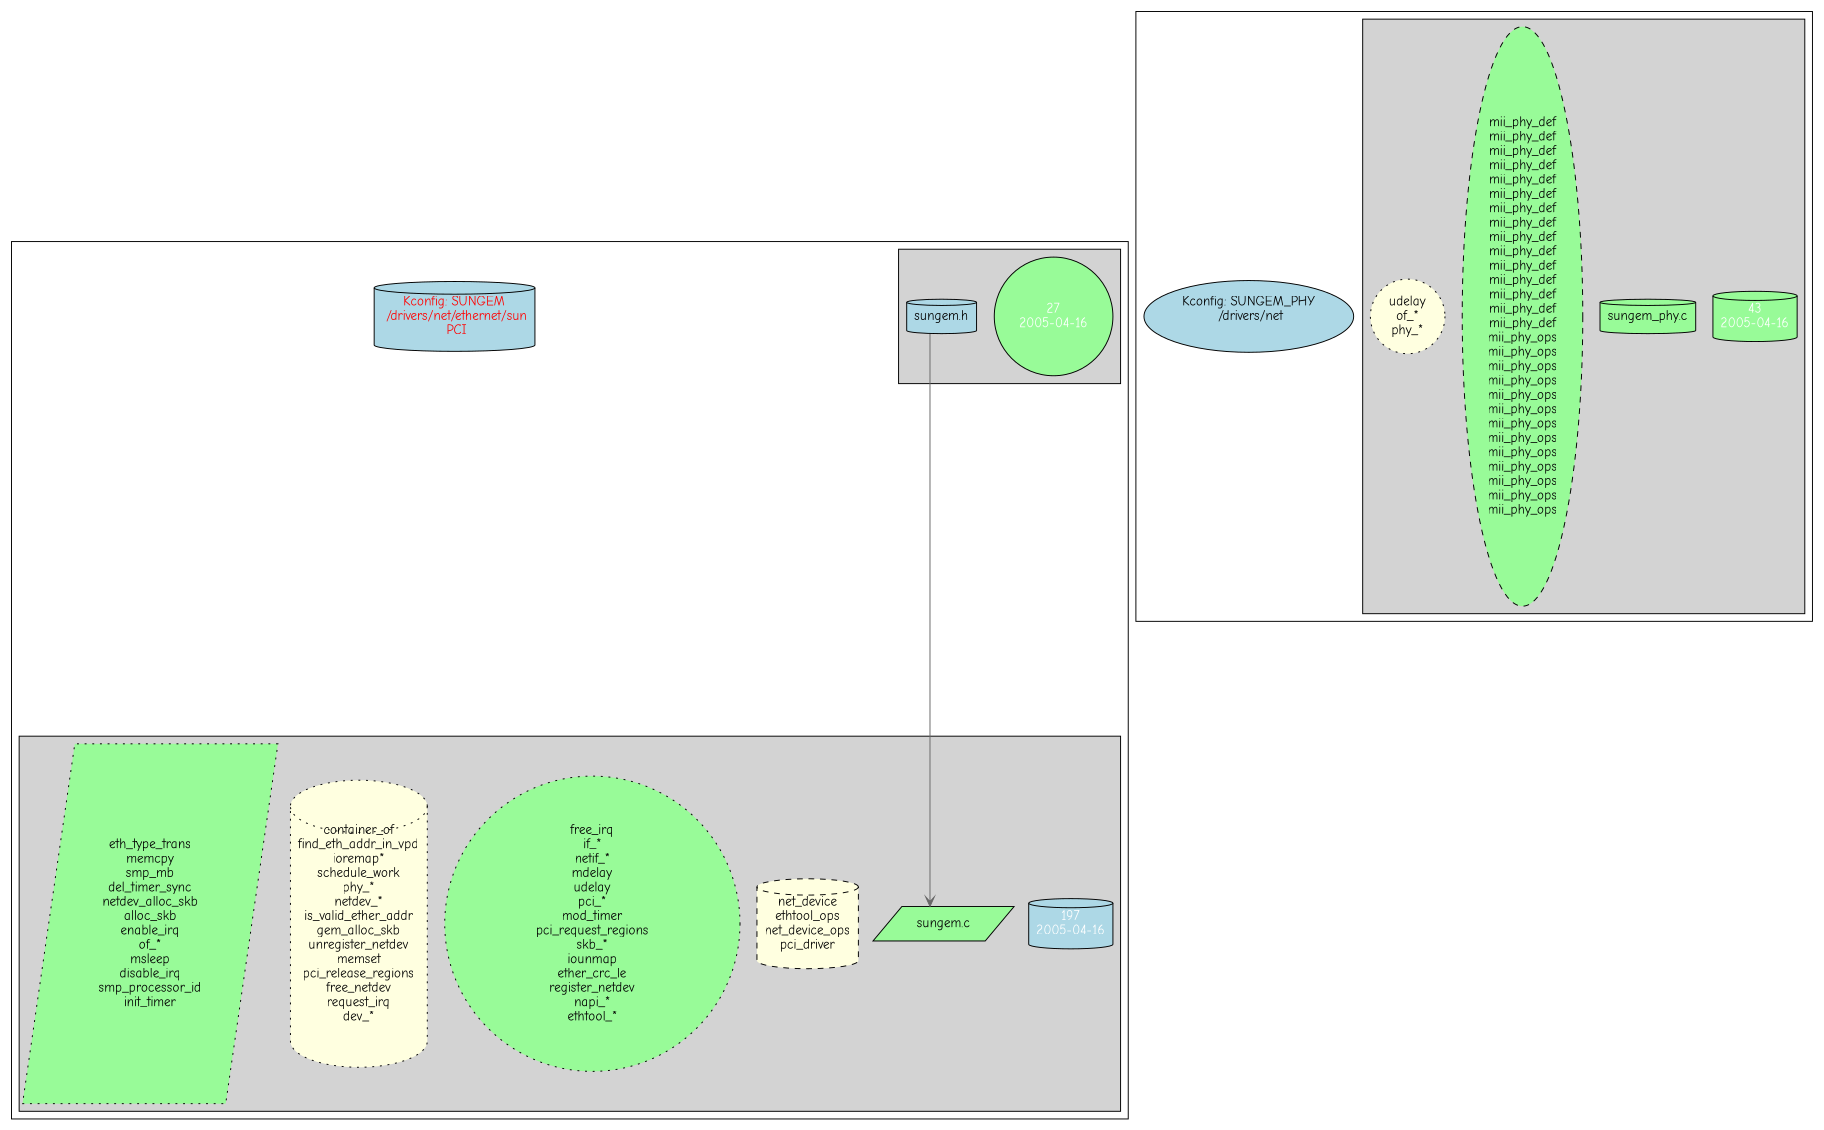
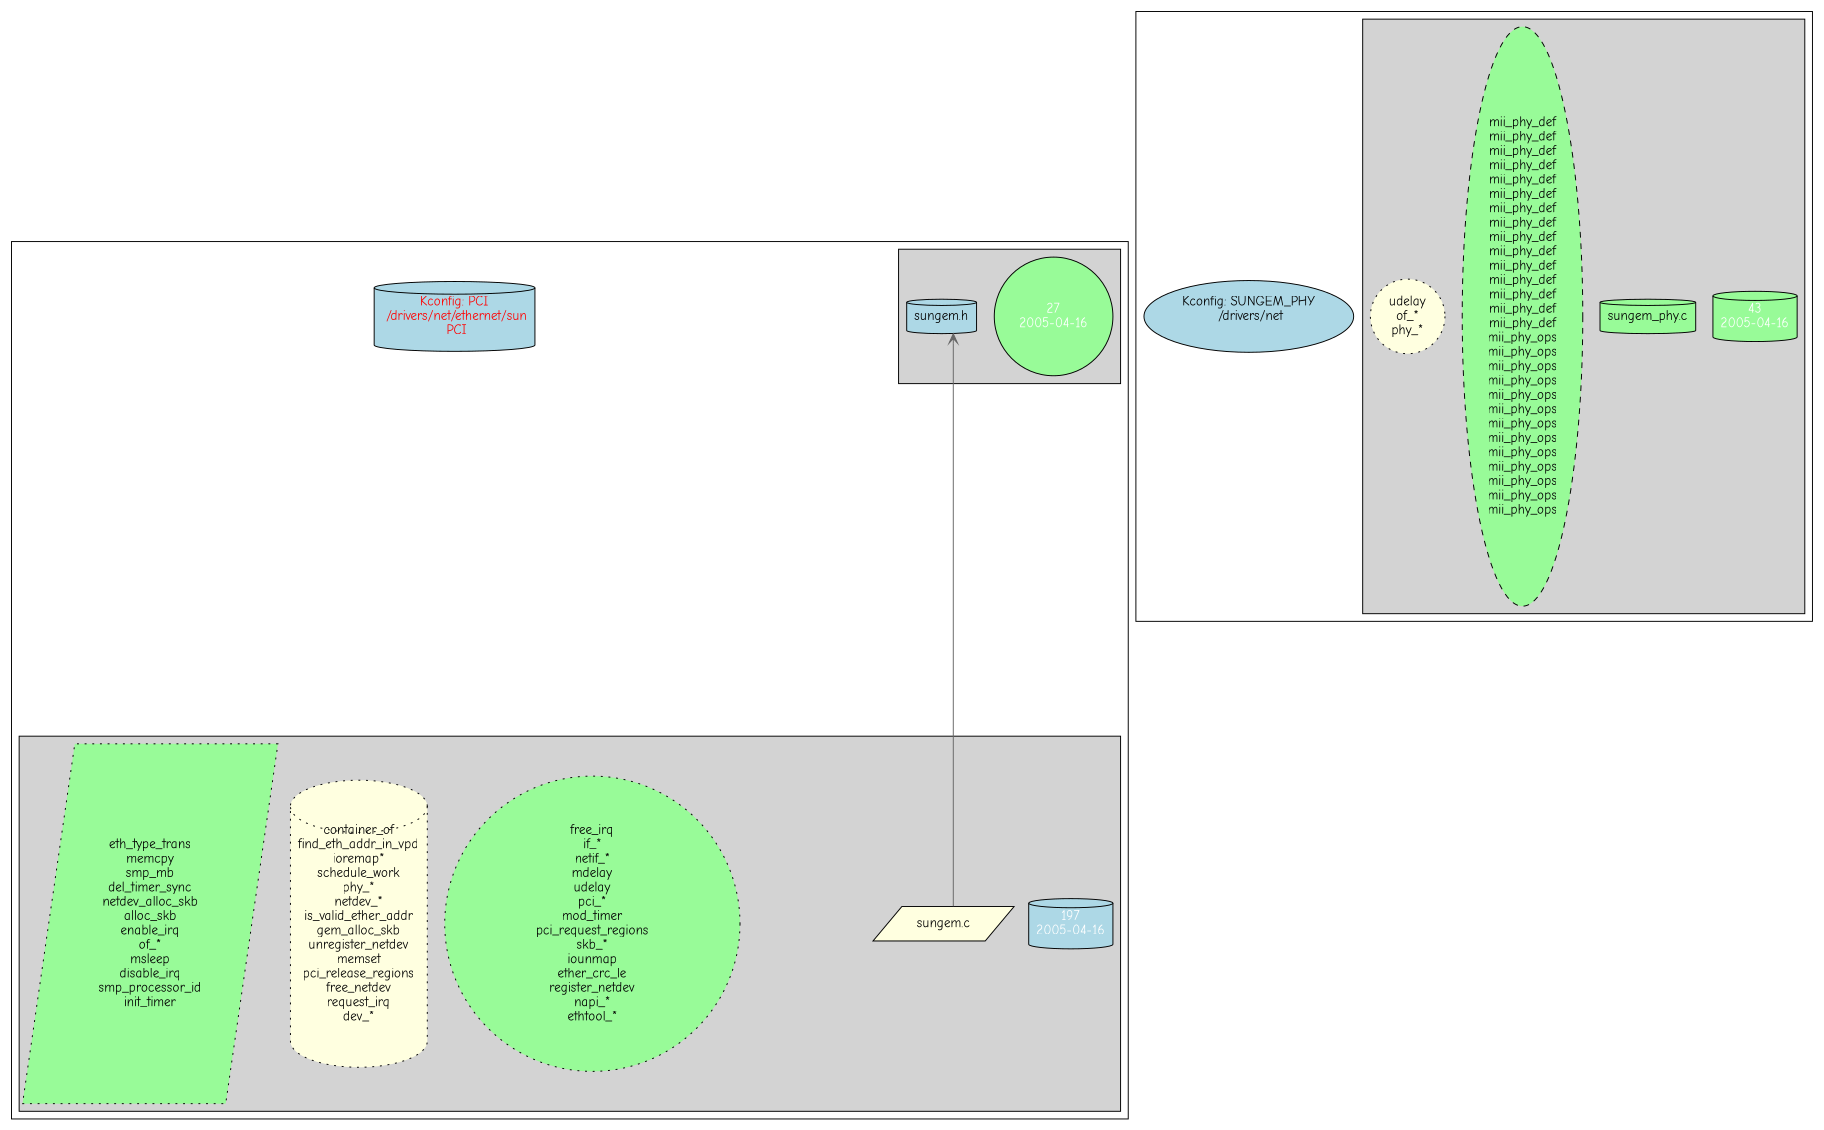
node "Kconfig: SUNGEM /drivers/net/ethernet/sun PCI": label "Kconfig: SUNGEM /drivers/net/ethernet/sun PCI" -> "Kconfig: PCI /drivers/net/ethernet/sun PCI"
edge "sungem.h" -> "sungem.c": reversed
node "net_device ethtool_ops net_device_ops pci_driver": removed
node "sungem.c": fillcolor palegreen -> lightyellow
